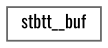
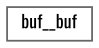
node "stbtt__buf": label "stbtt__buf" -> "buf__buf"
